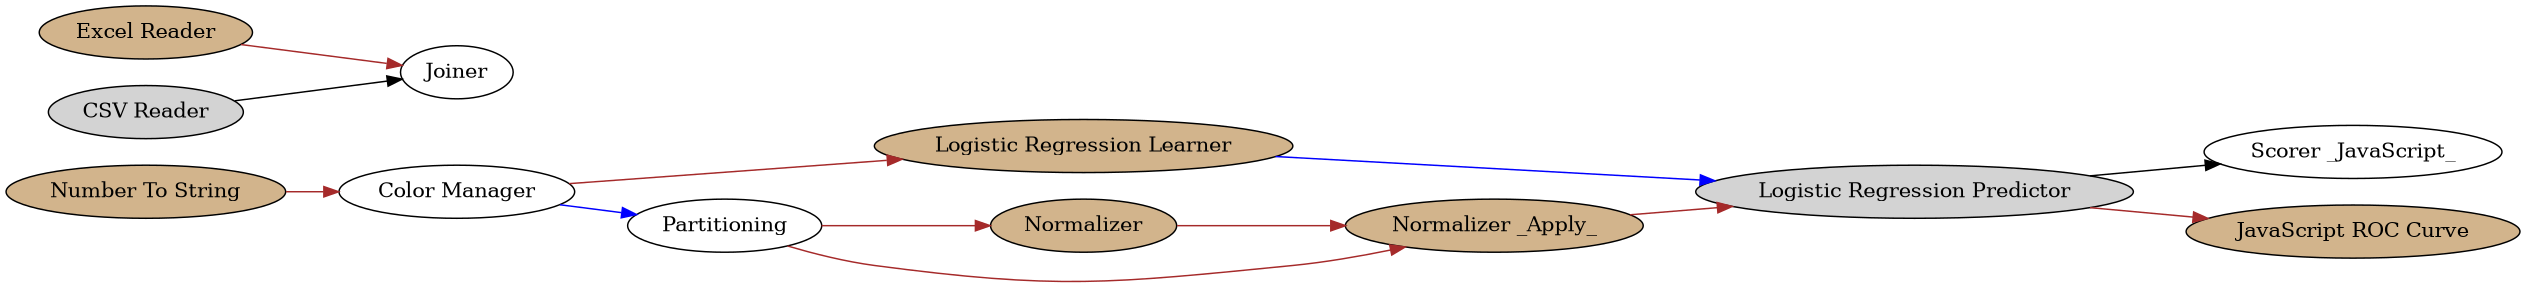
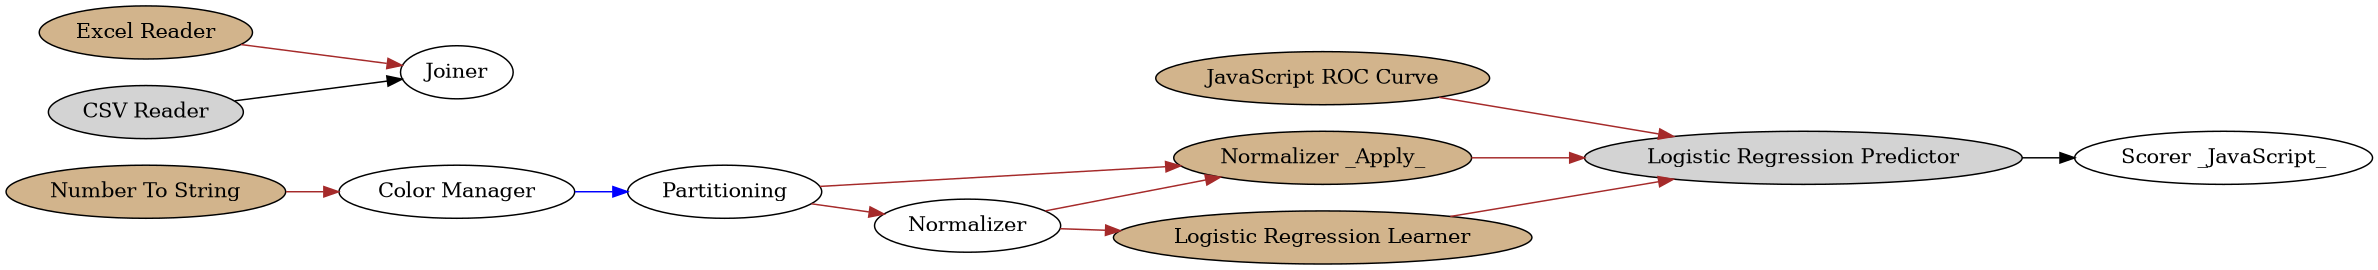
edge "Logistic Regression Learner" -> "Logistic Regression Predictor": color blue -> brown
edge "Color Manager" -> "Logistic Regression Learner": now "Normalizer" -> "Logistic Regression Learner"
edge "Logistic Regression Predictor" -> "JavaScript ROC Curve": reversed
node "Normalizer": fillcolor tan -> white
